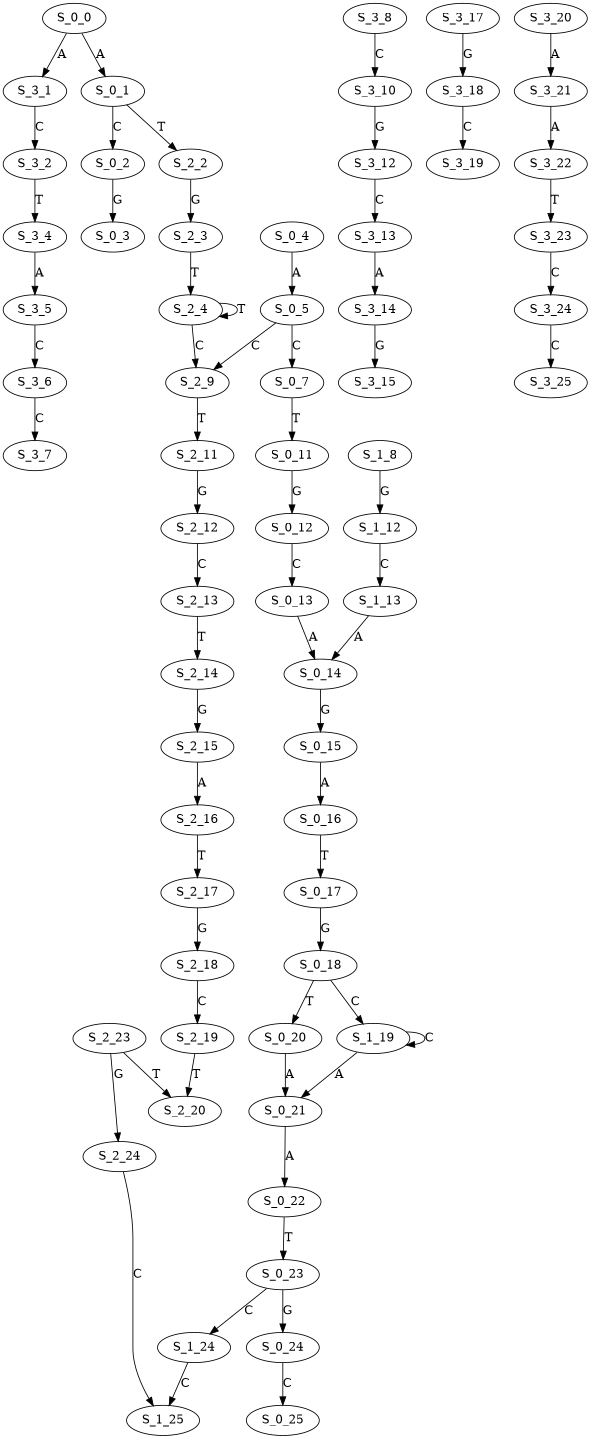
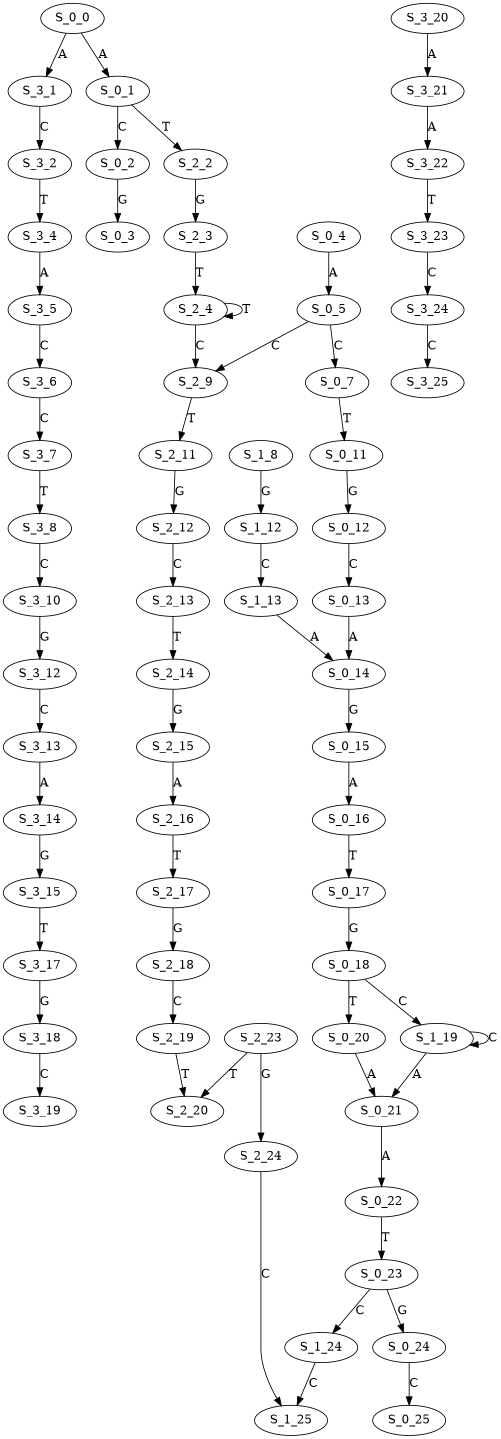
edge "S_3_7" -> "S_3_8": added, label "T"
edge "S_3_15" -> "S_3_17": added, label "T"
